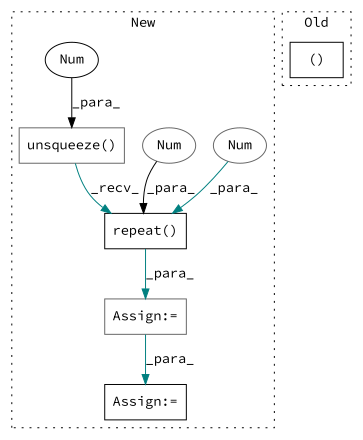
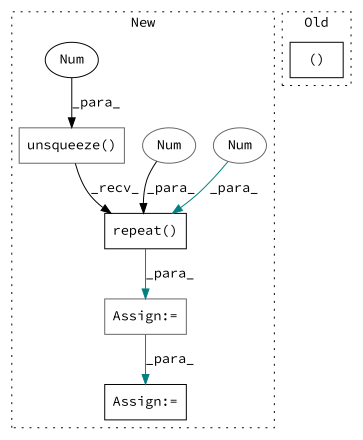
edge "unsqueeze()" -> "repeat()": color teal -> black
